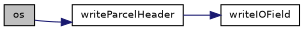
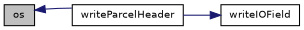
edge "os" -> "writeParcelHeader": reversed
